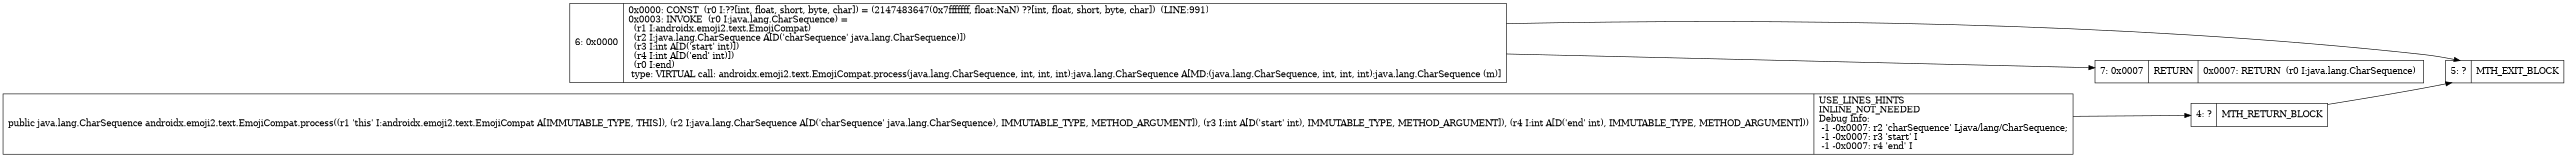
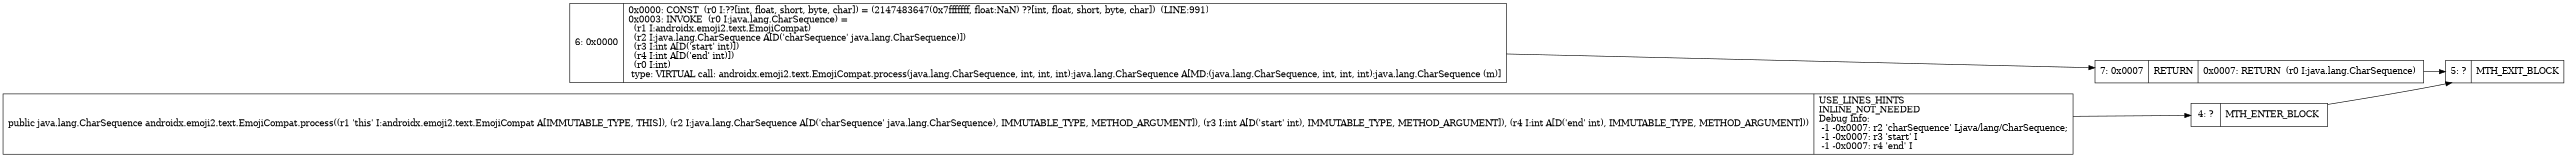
edge "6: 0x0000" -> "5: ?": now "7: 0x0007" -> "5: ?"
node "6: 0x0000": text "(r0 I:end)" -> "(r0 I:int)"
node "4: ?": text "MTH_RETURN_BLOCK" -> "MTH_ENTER_BLOCK"
